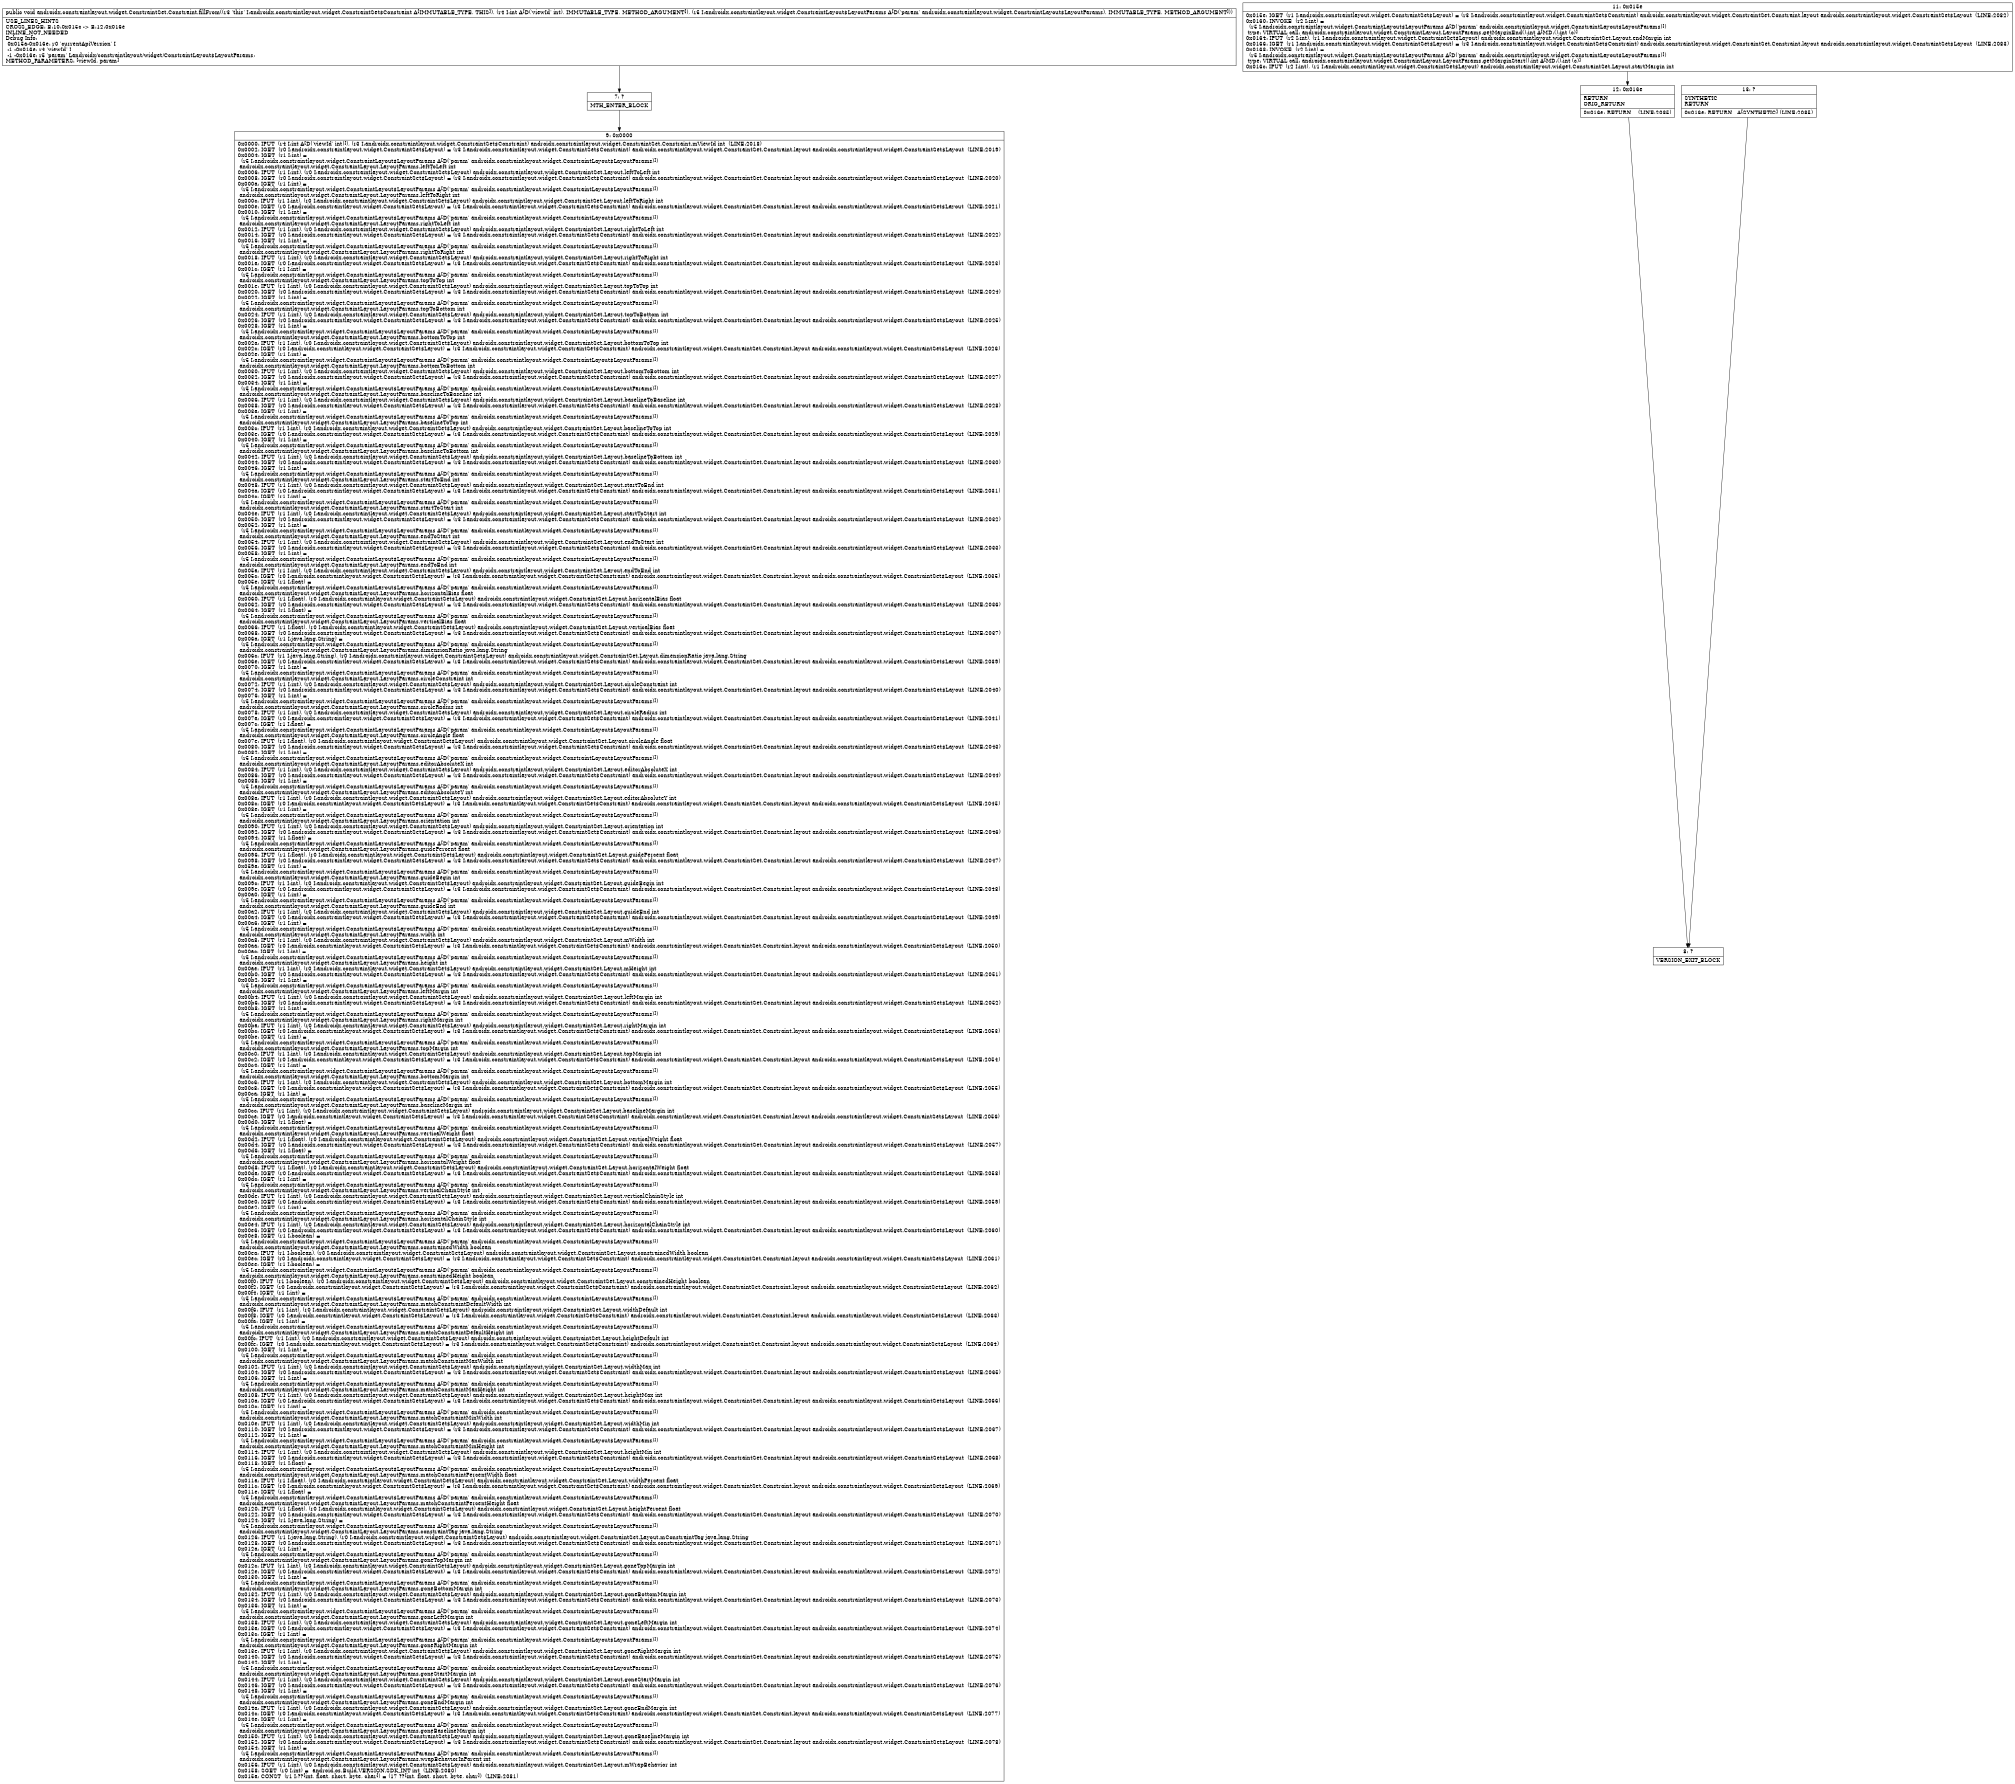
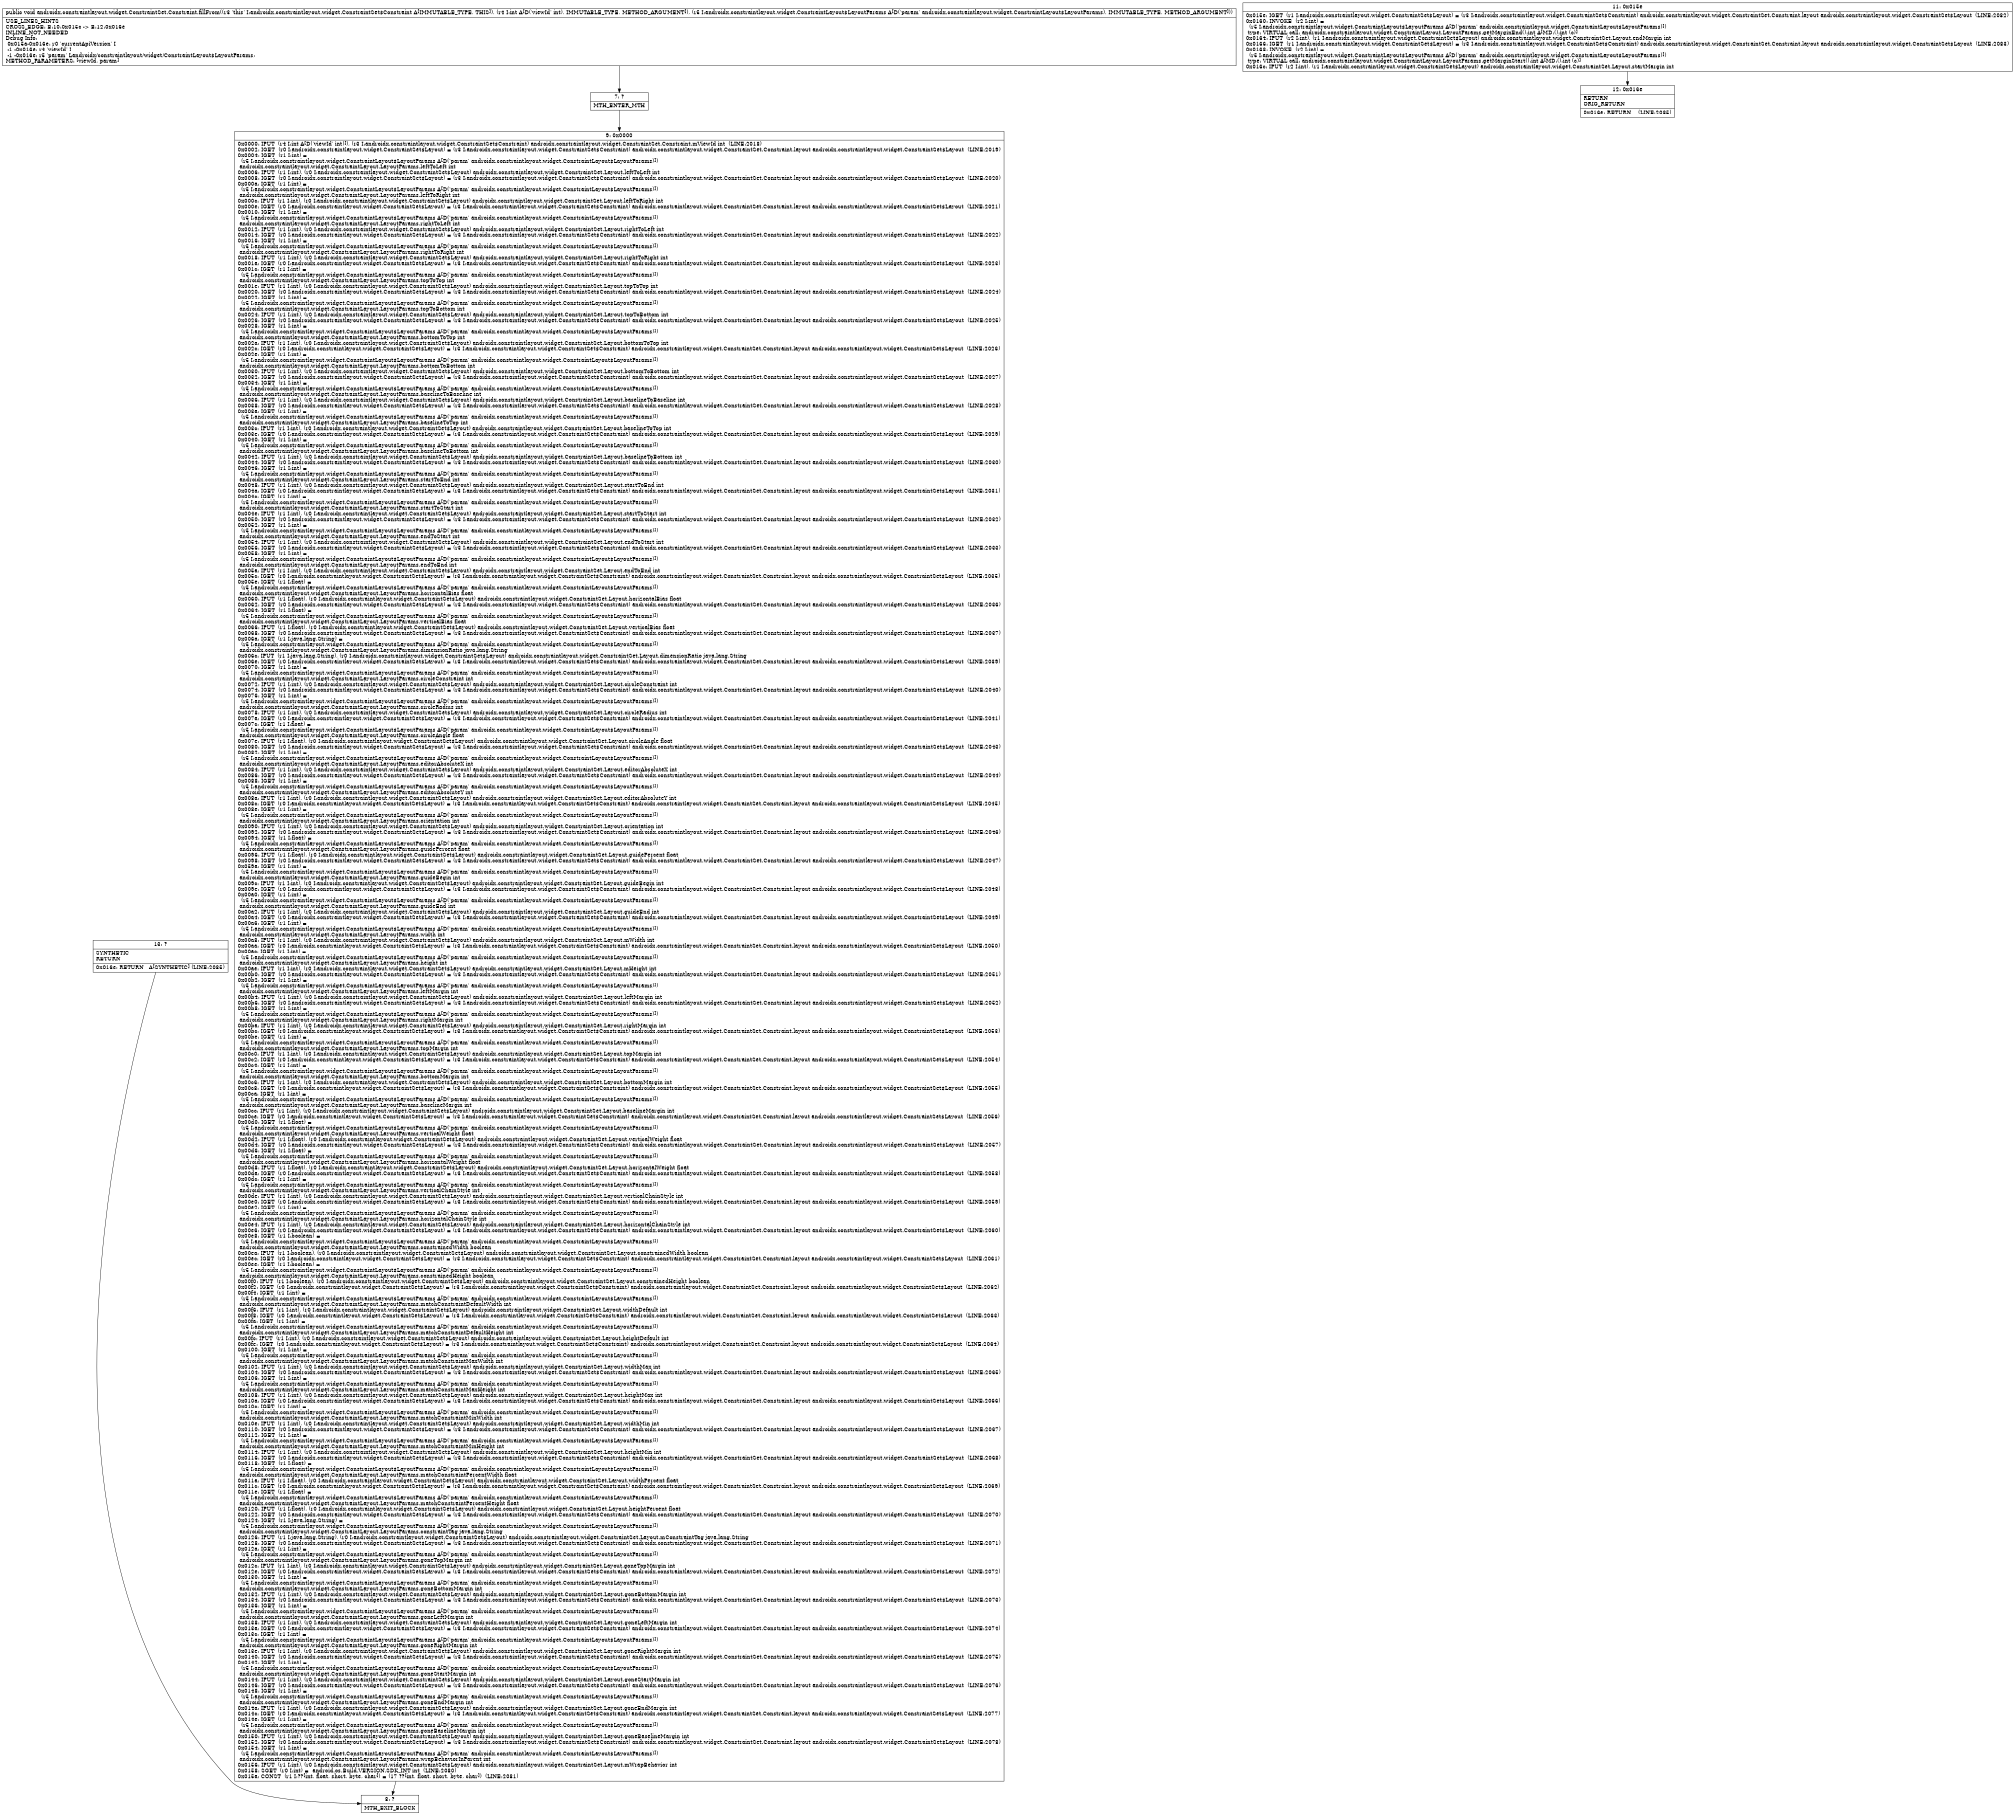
node "7: ?": text "MTH_ENTER_BLOCK" -> "MTH_ENTER_MTH"
edge "12: 0x016e" -> "8: ?": now "9: 0x0000" -> "8: ?"
node "8: ?": text "VERSION_EXIT_BLOCK" -> "MTH_EXIT_BLOCK"
